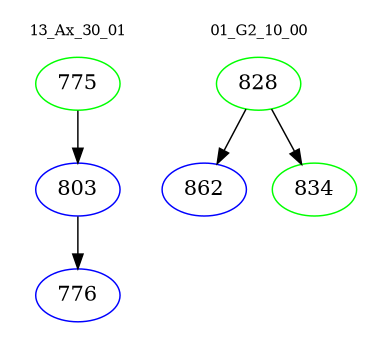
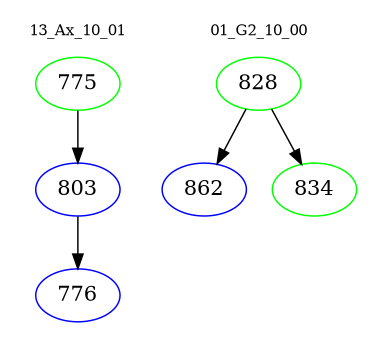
cluster "13_Ax_30_01": label "13_Ax_30_01" -> "13_Ax_10_01"
